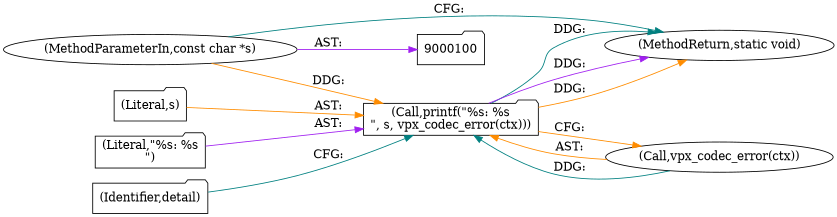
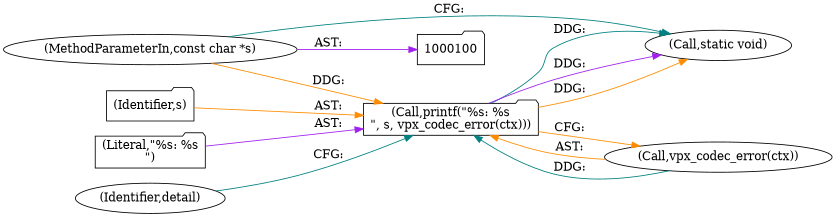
node "(MethodReturn,static void)": label "(MethodReturn,static void)" -> "(Call,static void)"
node "9000100": label "9000100" -> "1000100"
node "(Literal,s)": label "(Literal,s)" -> "(Identifier,s)"
node "(Identifier,detail)": shape folder -> ellipse
